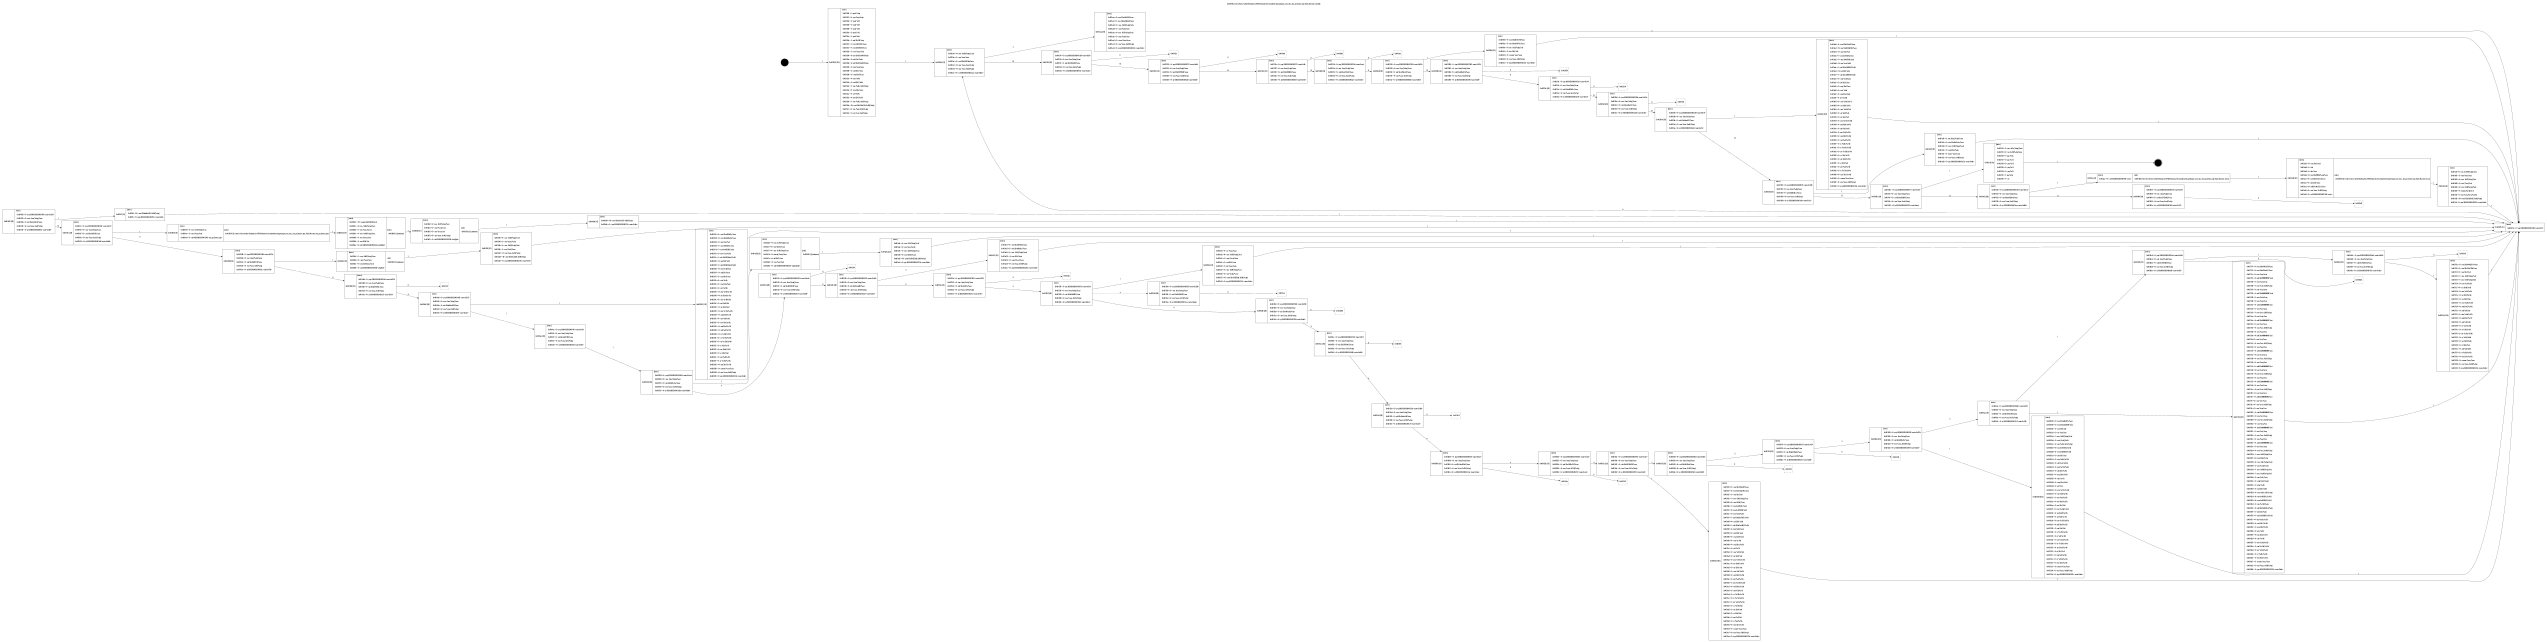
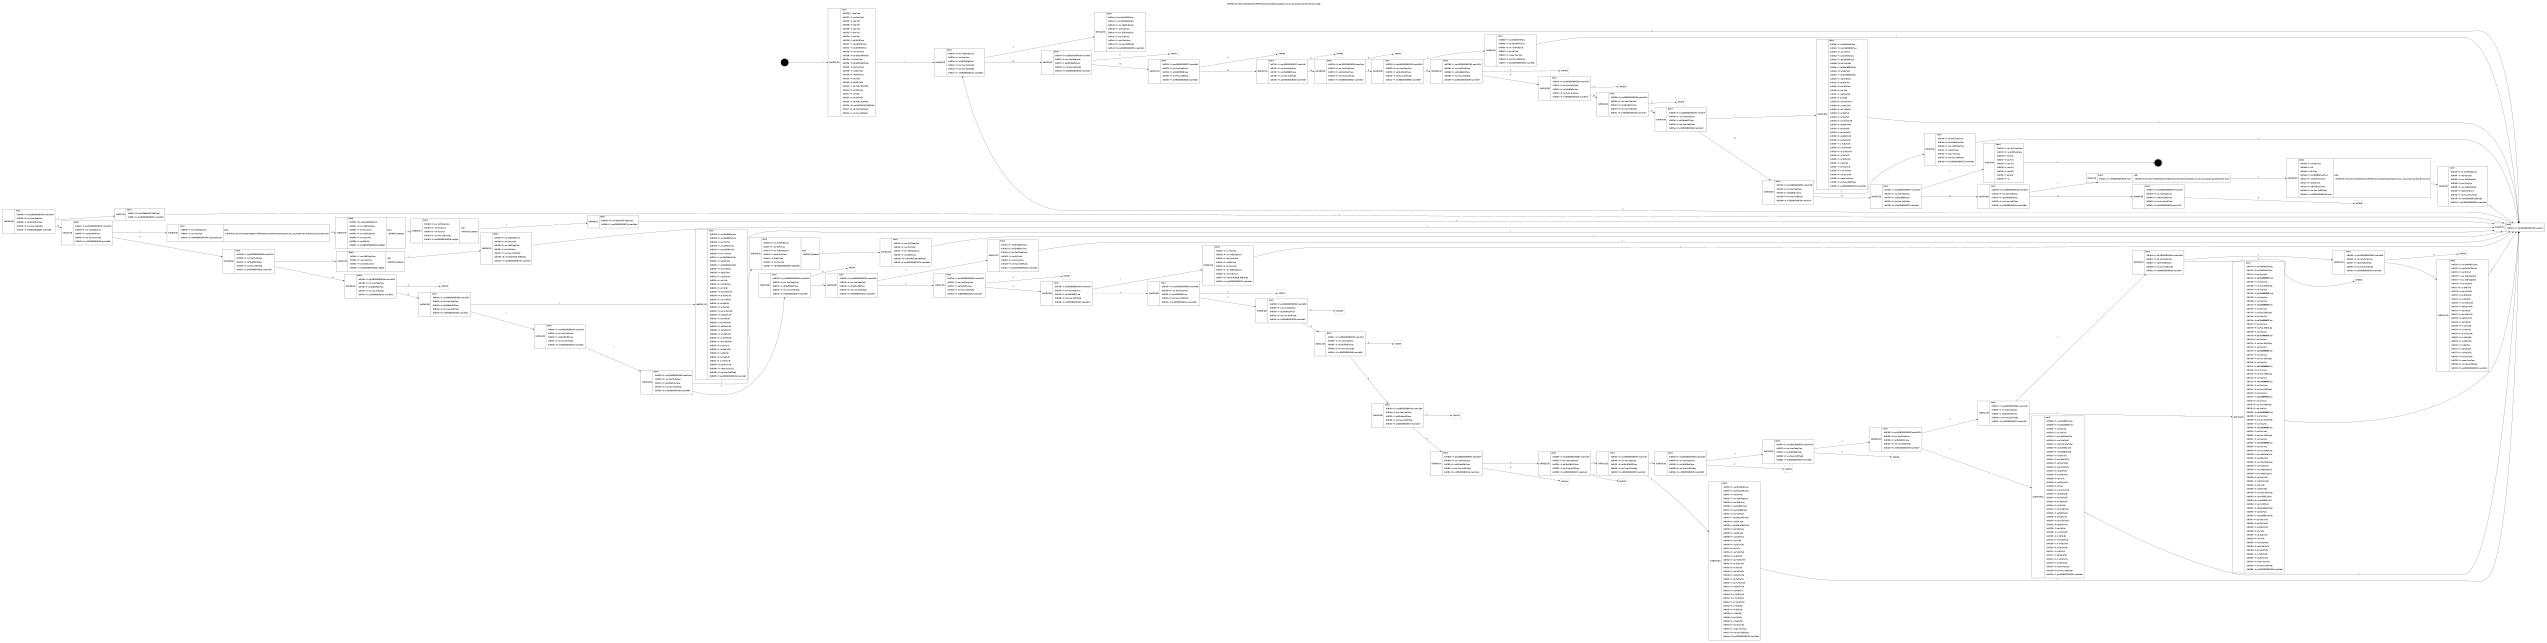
edge "0x401578 [28]" -> "0x4015b0 [28]": now "0x401594 [28]" -> "0x4015b0 [28]"
